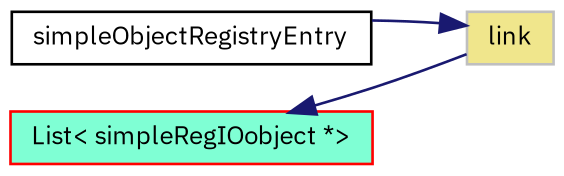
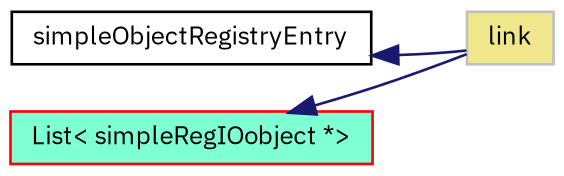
edge "simpleObjectRegistryEntry" -> "link": reversed
